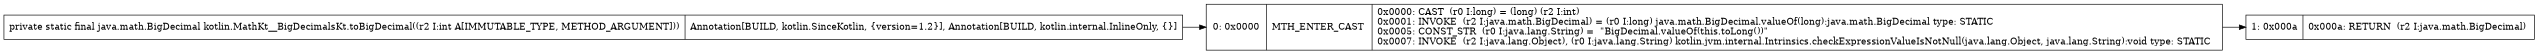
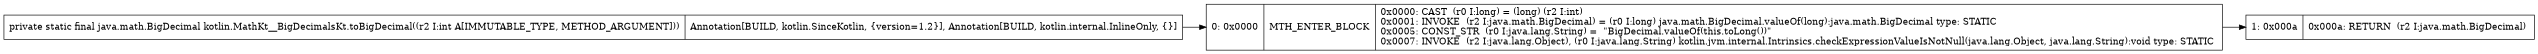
node "0: 0x0000": text "MTH_ENTER_CAST" -> "MTH_ENTER_BLOCK"
